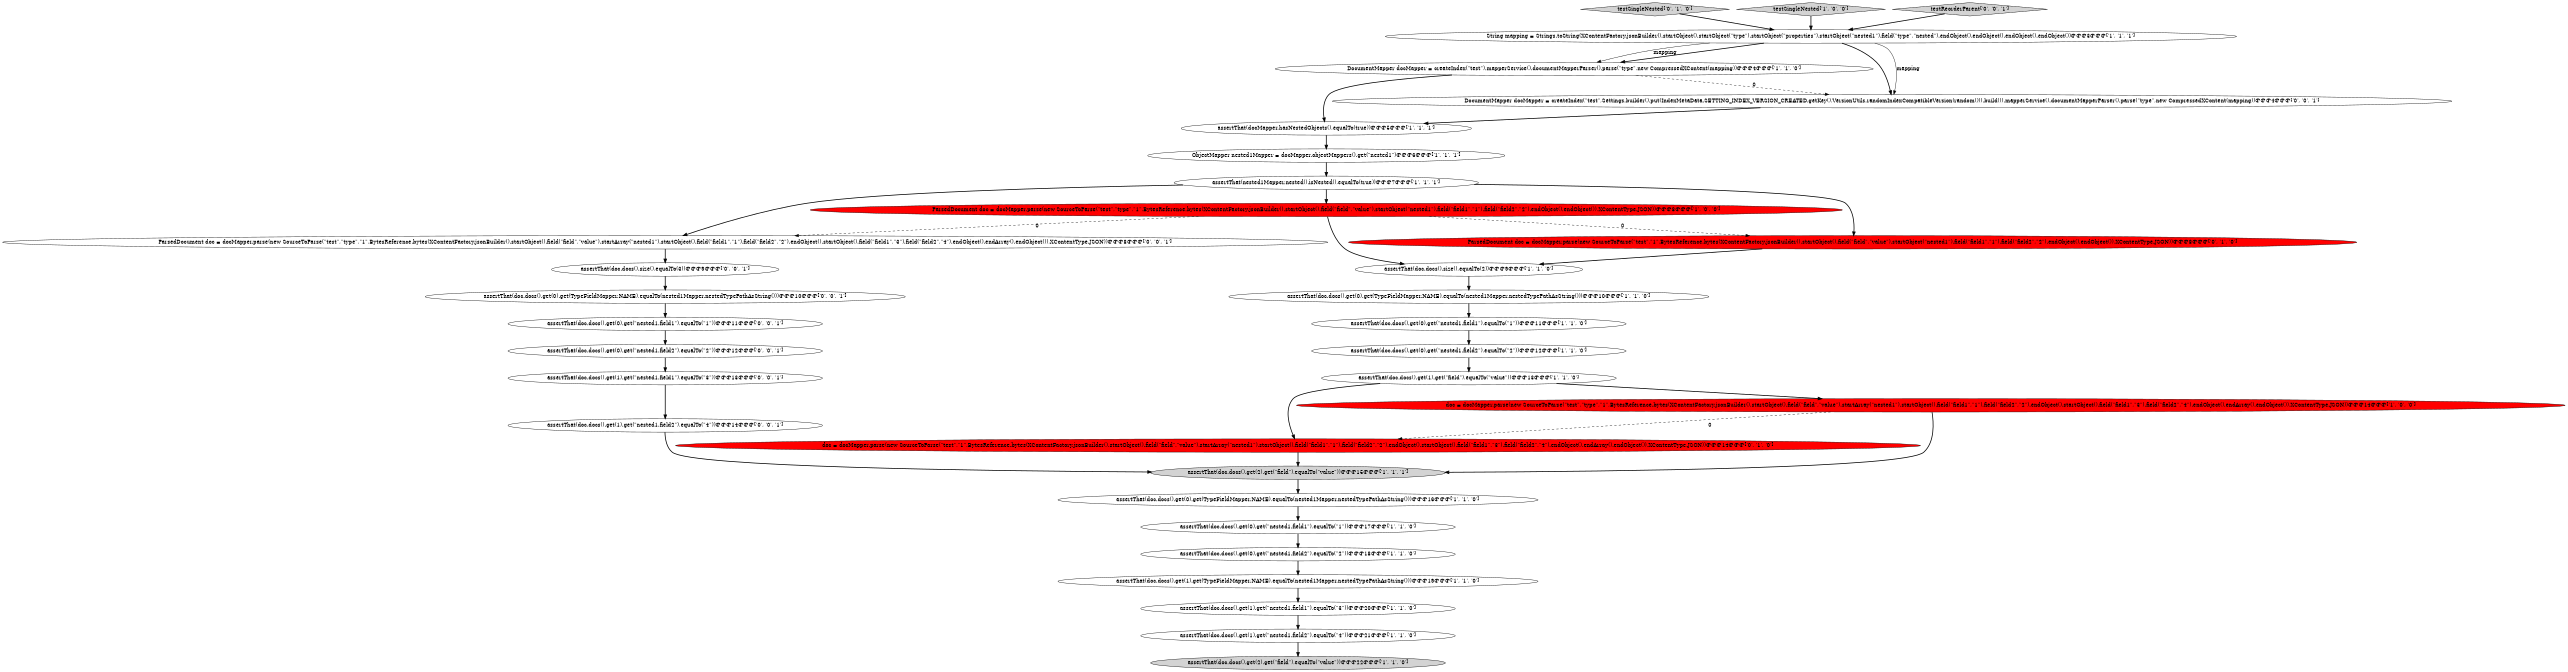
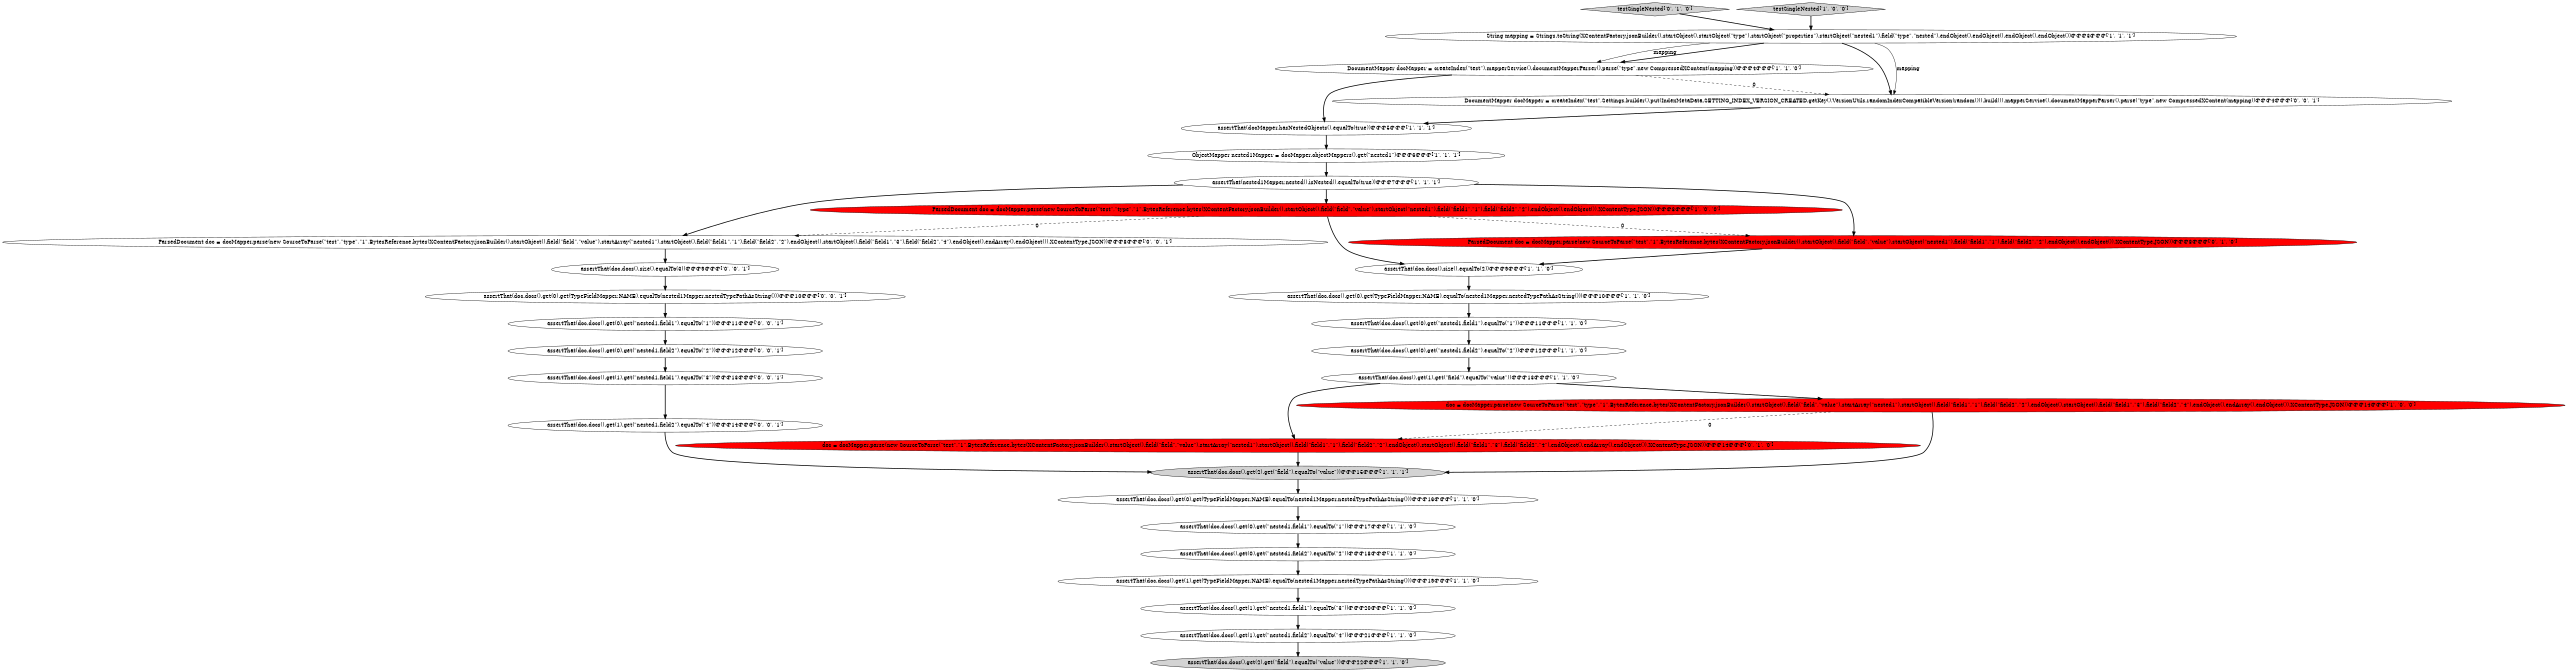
node "testReorderParent['0', '0', '1']": removed
